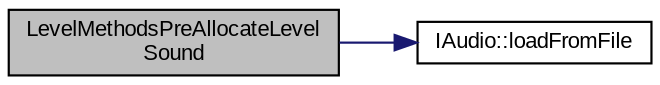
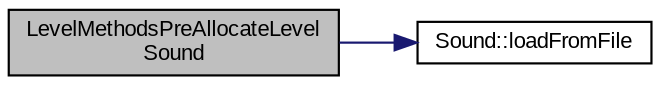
node "IAudio::loadFromFile": label "IAudio::loadFromFile" -> "Sound::loadFromFile"
